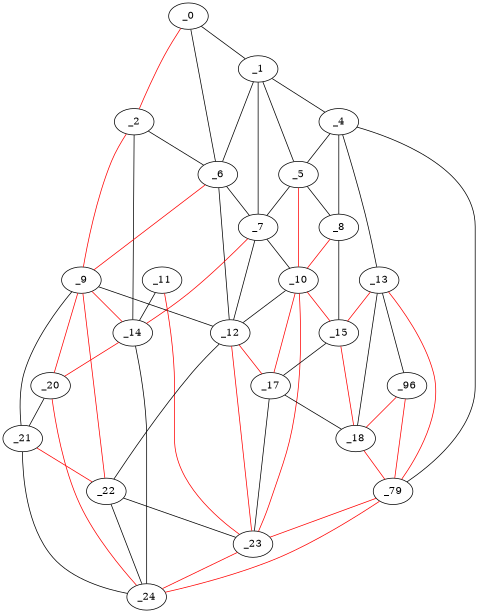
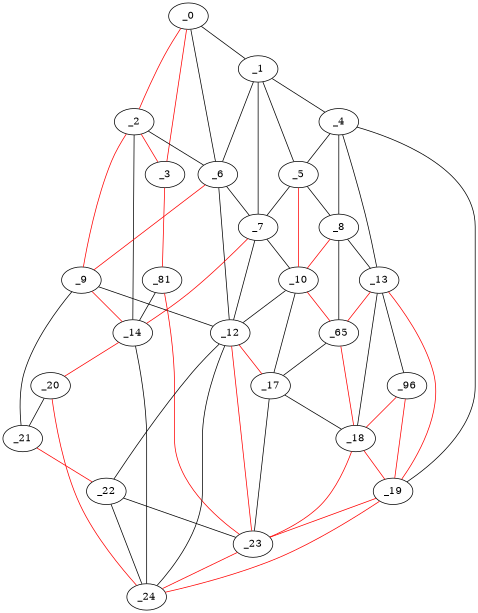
node "_3": added
edge "_8" -- "_13": added
node "_11": label "_11" -> "_81"
edge "_9" -- "_20": removed
edge "_10" -- "_17": color red -> black
node "_15": label "_15" -> "_65"
edge "_9" -- "_22": removed
edge "_10" -- "_23": now "_18" -- "_23"
node "_79": label "_79" -> "_19"
edge "_21" -- "_24": now "_12" -- "_24"
